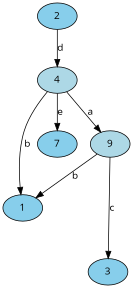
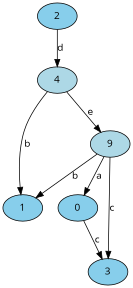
edge "4" -> "9": label "a" -> "e"
node "7": removed
node "0": added
